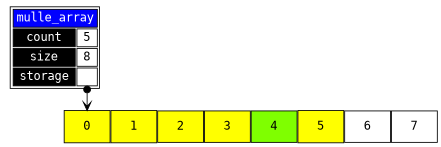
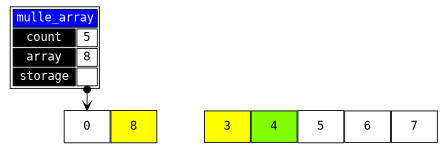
node "mulle_array": text "size" -> "array"
node "0": fillcolor yellow -> white
node "1": label "1" -> "8"
node "2": removed
node "5": fillcolor yellow -> white
